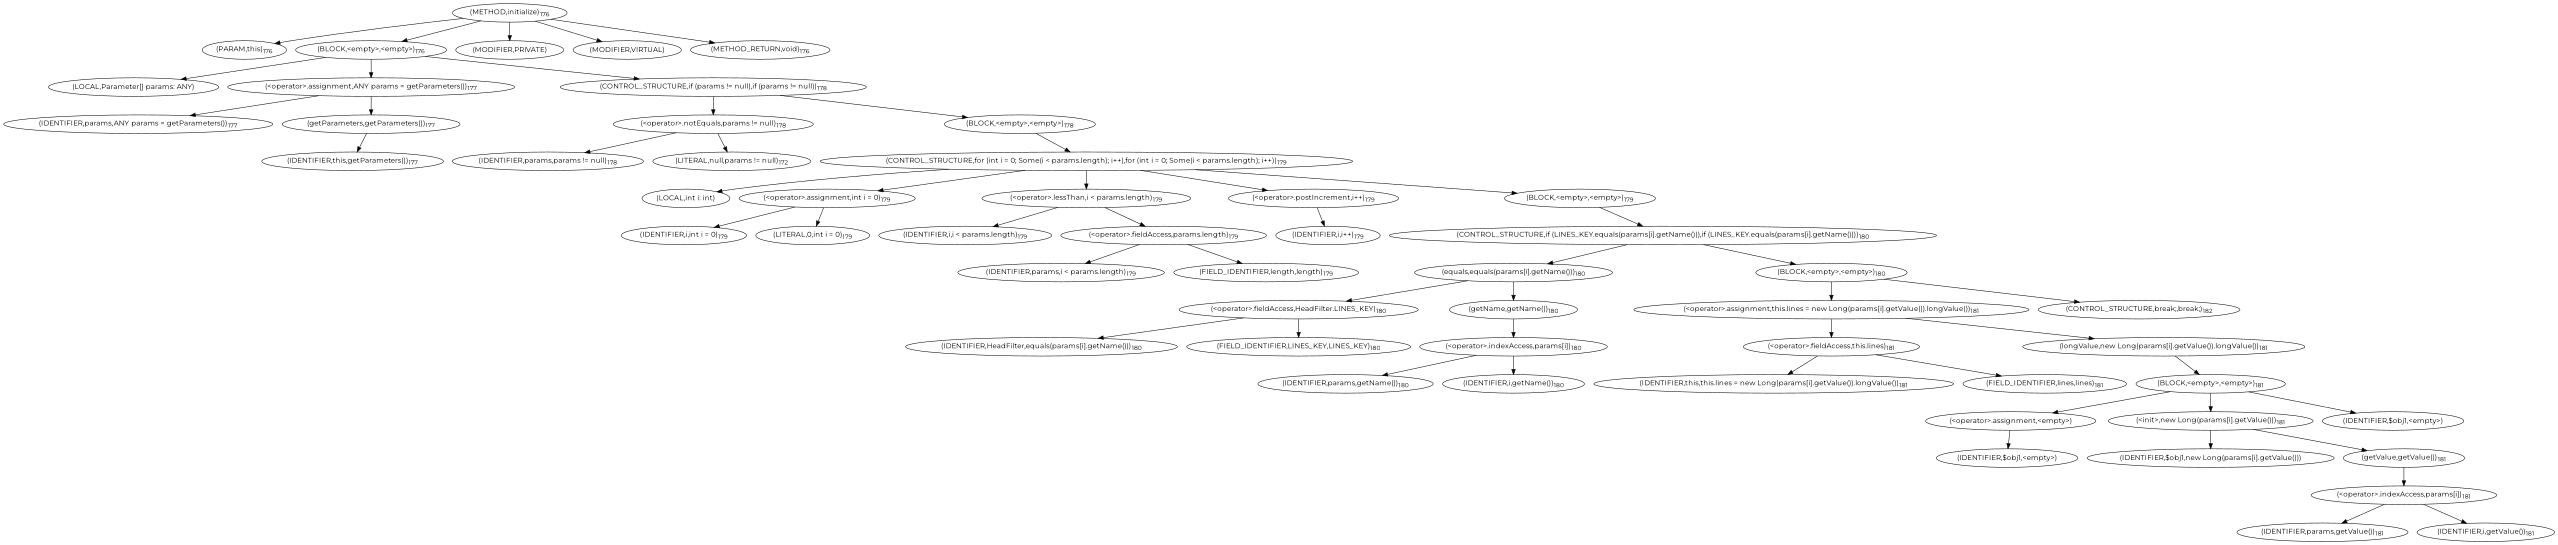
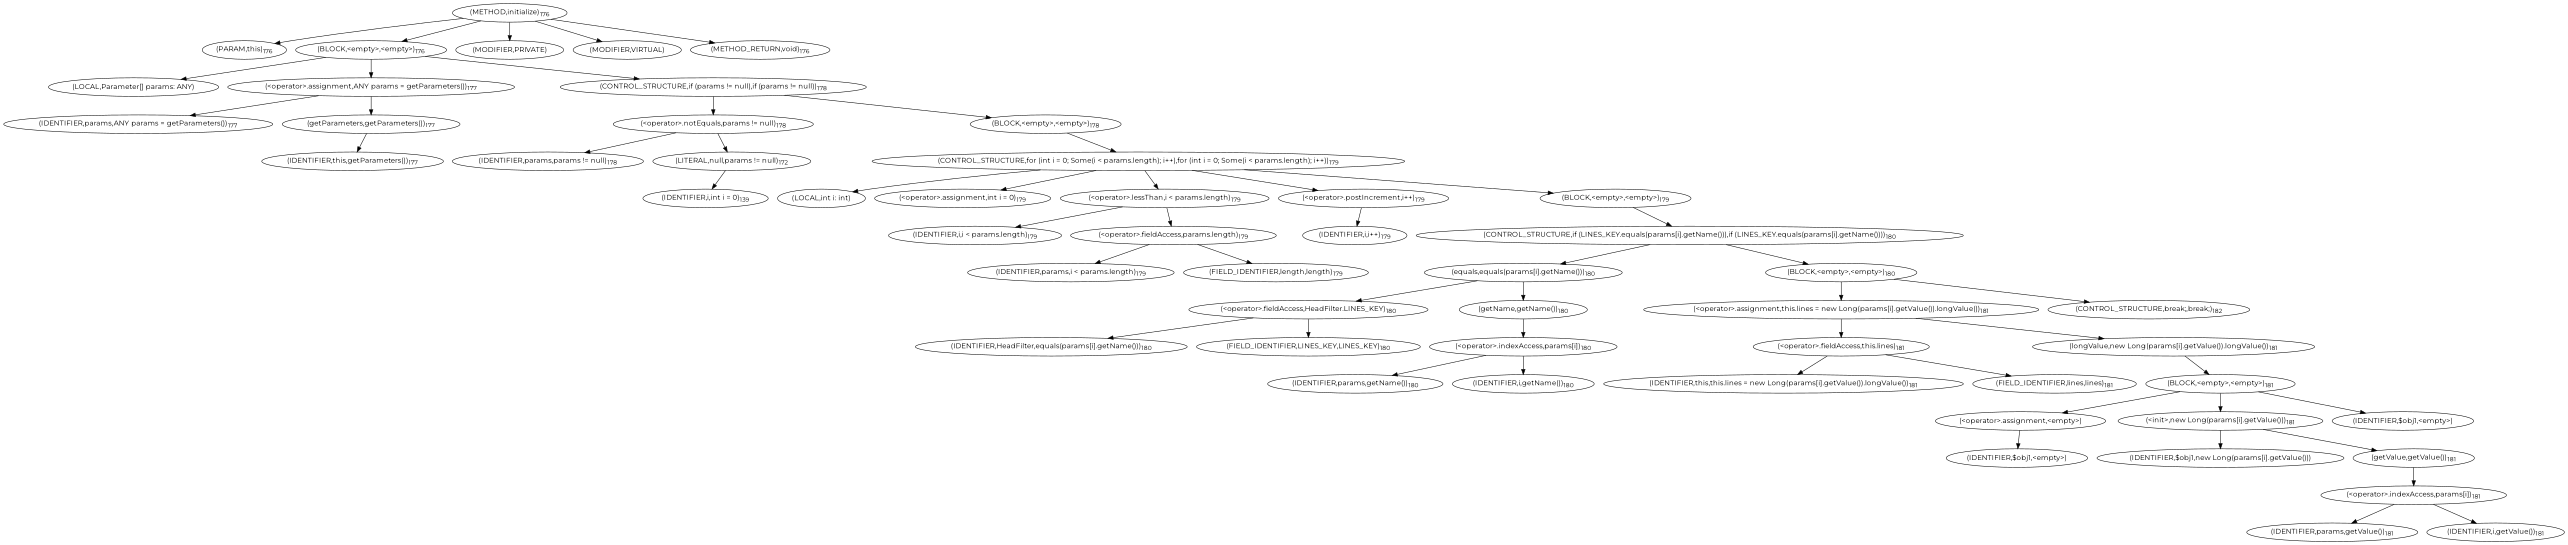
edge "(<operator>.assignment,int i = 0)" -> "(IDENTIFIER,i,int i = 0)": now "(LITERAL,null,params != null)" -> "(IDENTIFIER,i,int i = 0)"
node "(IDENTIFIER,i,int i = 0)": text "179" -> "139"
node "(LITERAL,0,int i = 0)": removed
